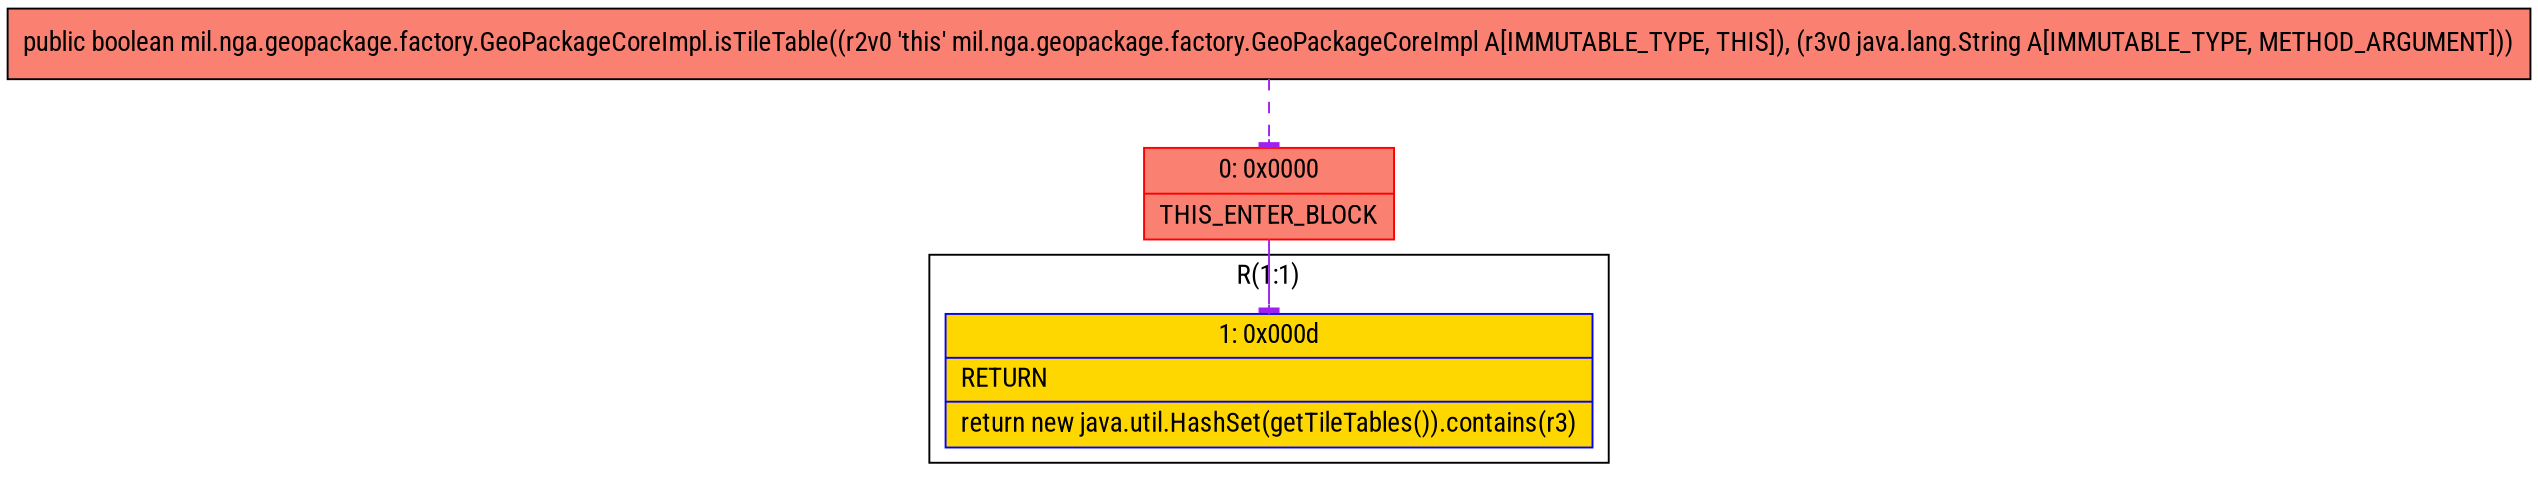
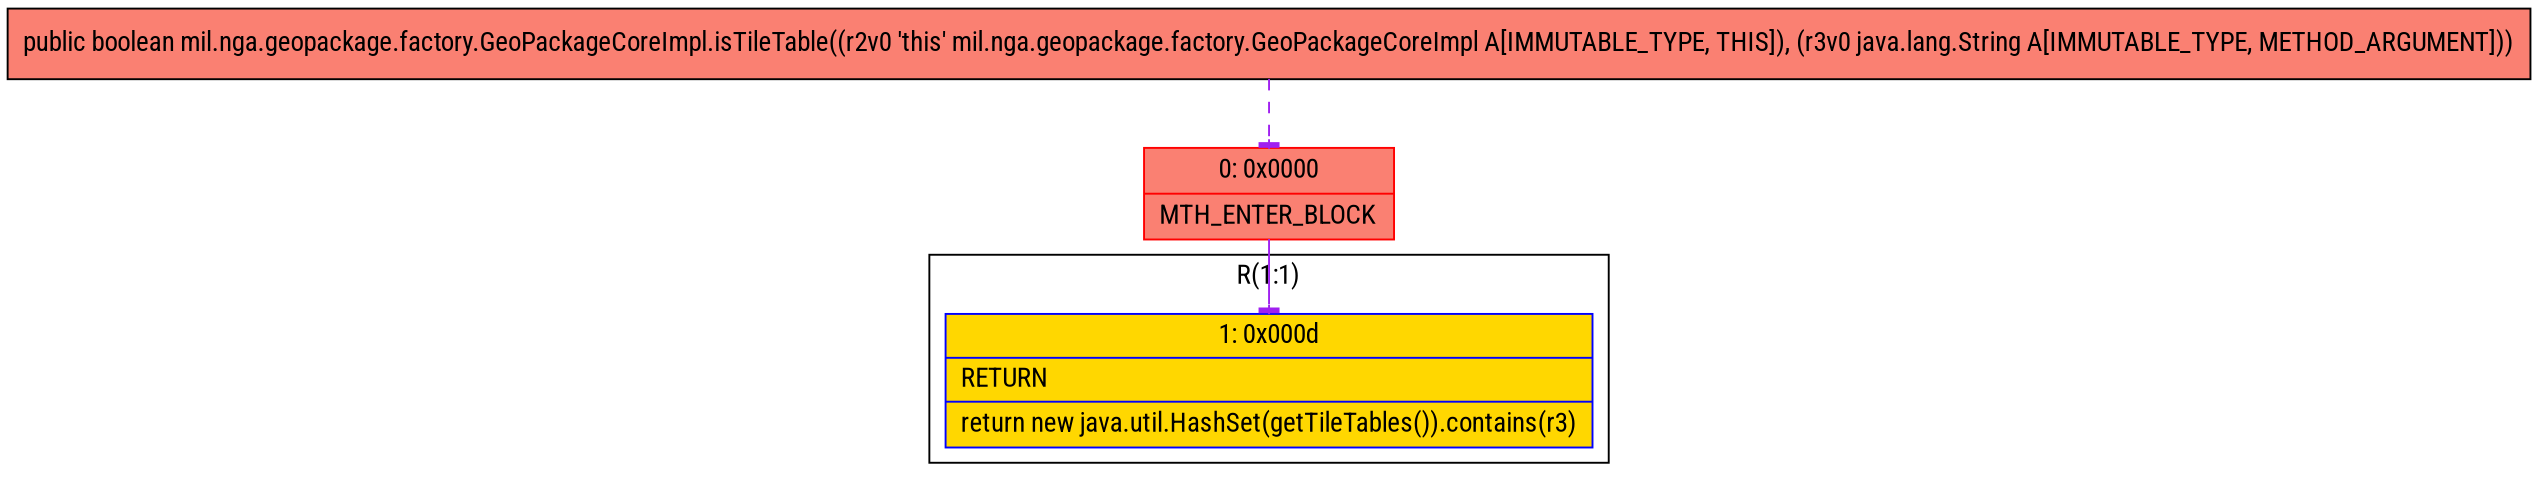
node "0: 0x0000": text "THIS_ENTER_BLOCK" -> "MTH_ENTER_BLOCK"
